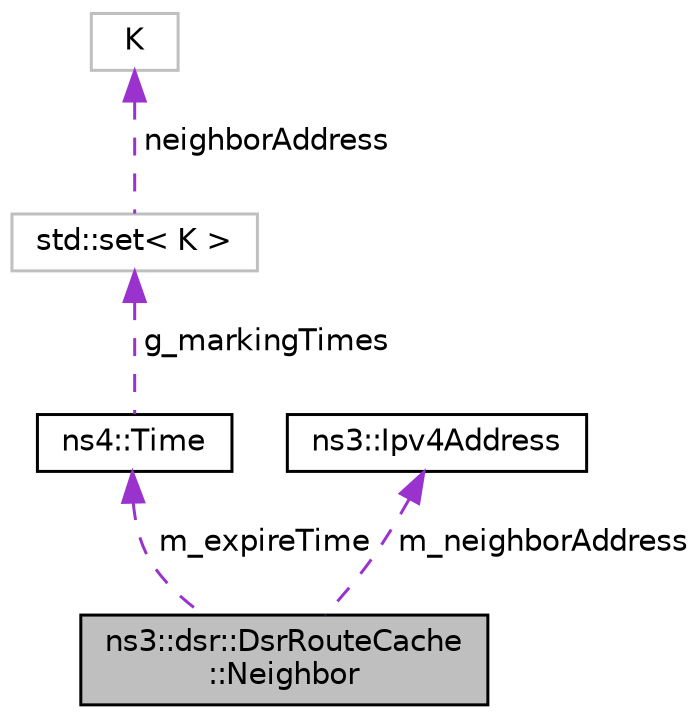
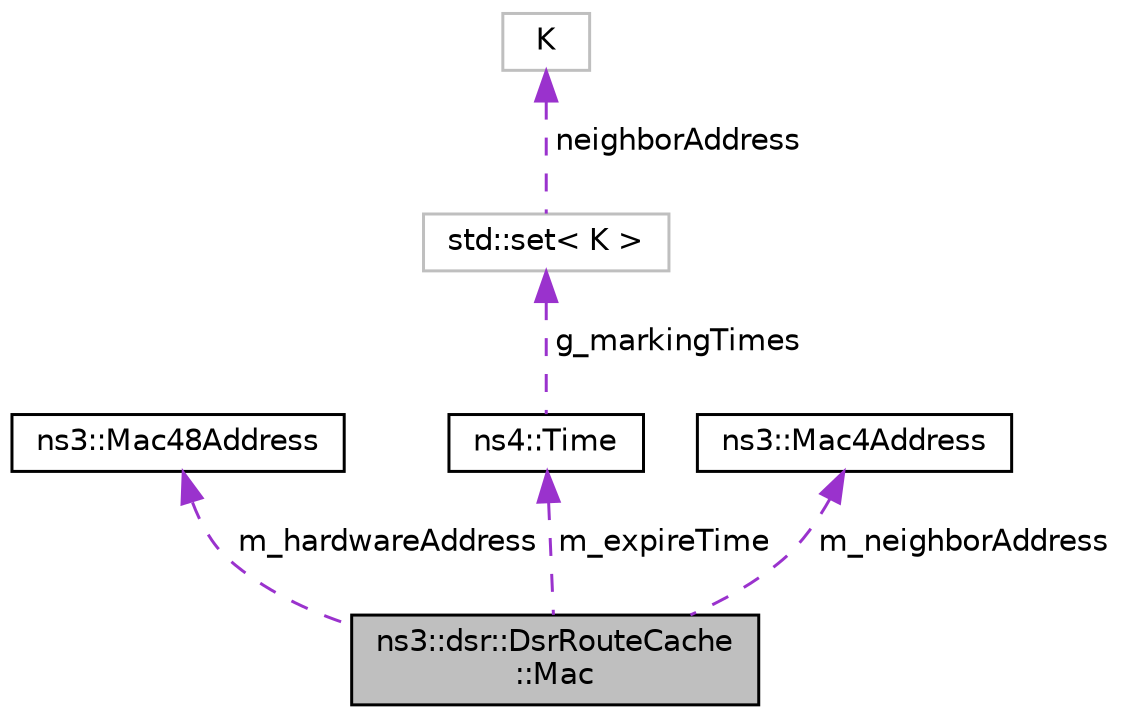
node "ns3::Mac48Address": added
node "ns3::Ipv4Address": label "ns3::Ipv4Address" -> "ns3::Mac4Address"
node "ns3::dsr::DsrRouteCache ::Neighbor": label "ns3::dsr::DsrRouteCache ::Neighbor" -> "ns3::dsr::DsrRouteCache ::Mac"
